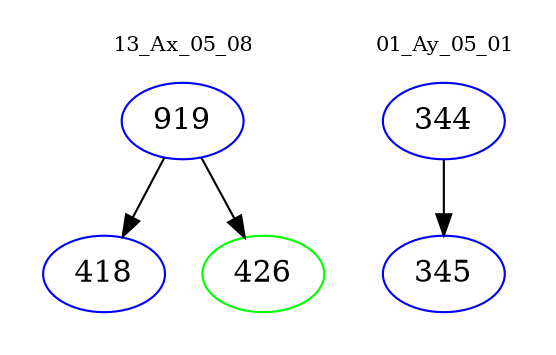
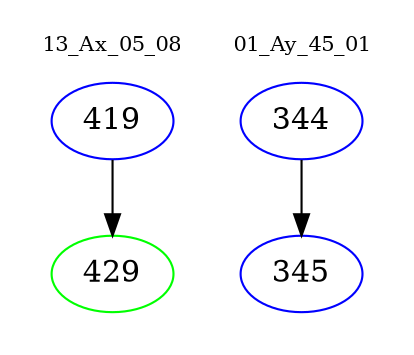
cluster "01_Ay_05_01": label "01_Ay_05_01" -> "01_Ay_45_01"
node "919": label "919" -> "419"
node "418": removed
node "426": label "426" -> "429"
